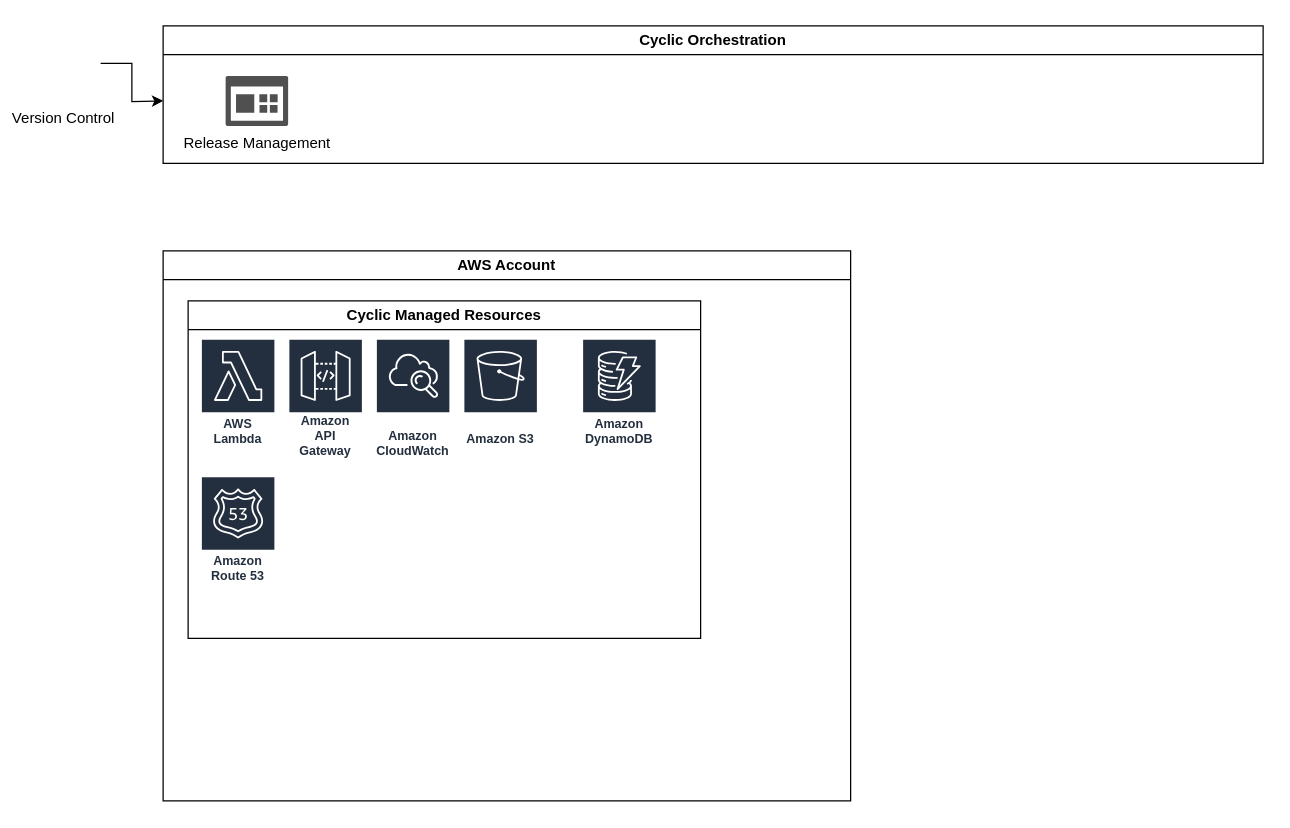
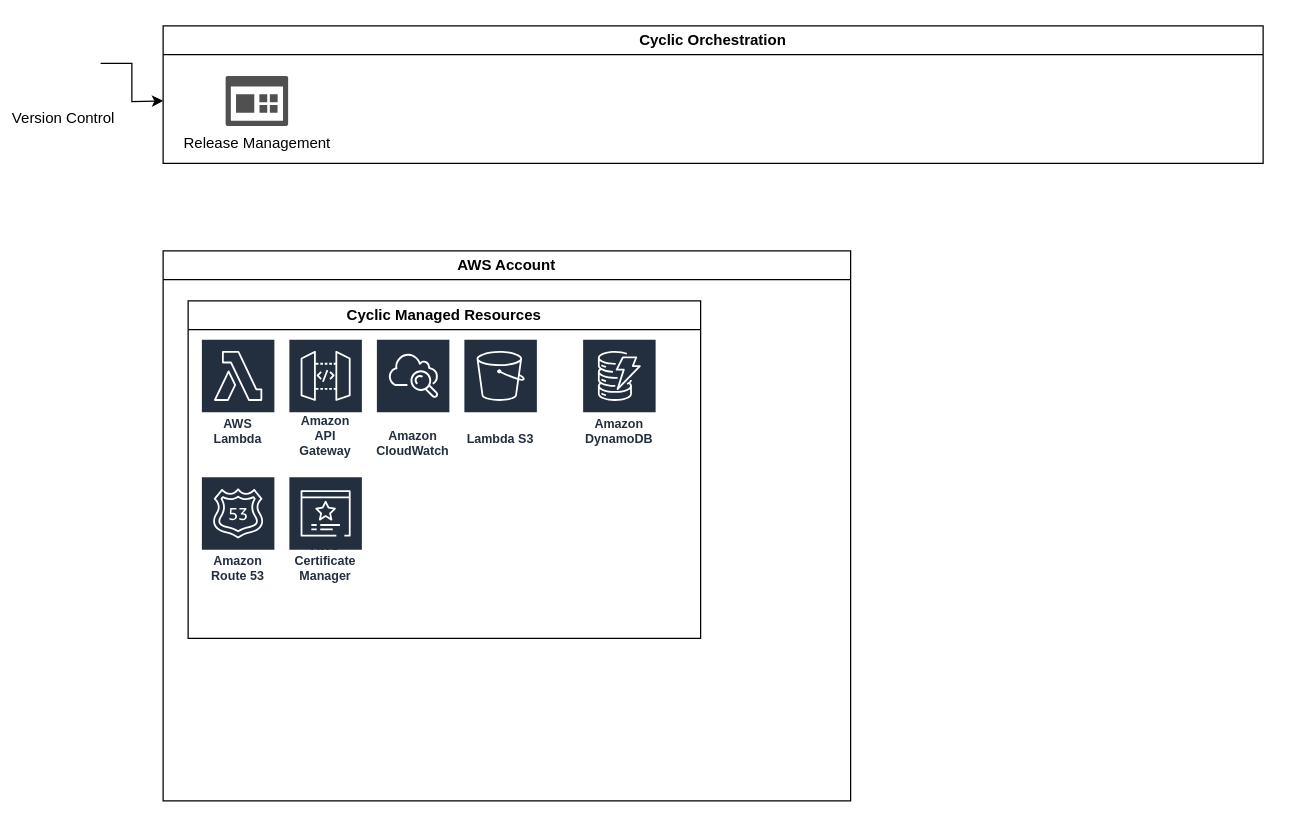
node "Amazon S3": label "Amazon S3" -> "Lambda S3"
node "AWS Certificate Manager": added
